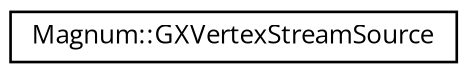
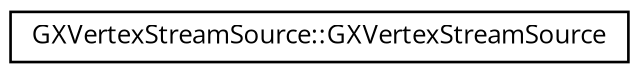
node "Magnum::GXVertexStreamSource": label "Magnum::GXVertexStreamSource" -> "GXVertexStreamSource::GXVertexStreamSource"
